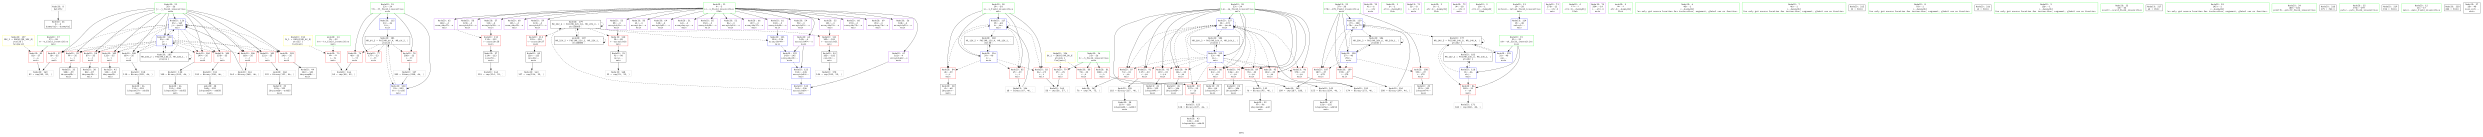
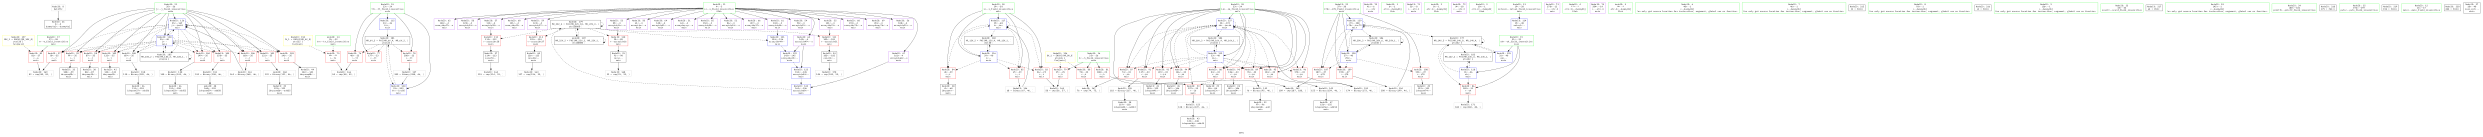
edge "NodeID: 62" -> "NodeID: 112": now "NodeID: 179" -> "NodeID: 112"
edge "NodeID: 119" -> "NodeID: 93": now "NodeID: 90" -> "NodeID: 93"
